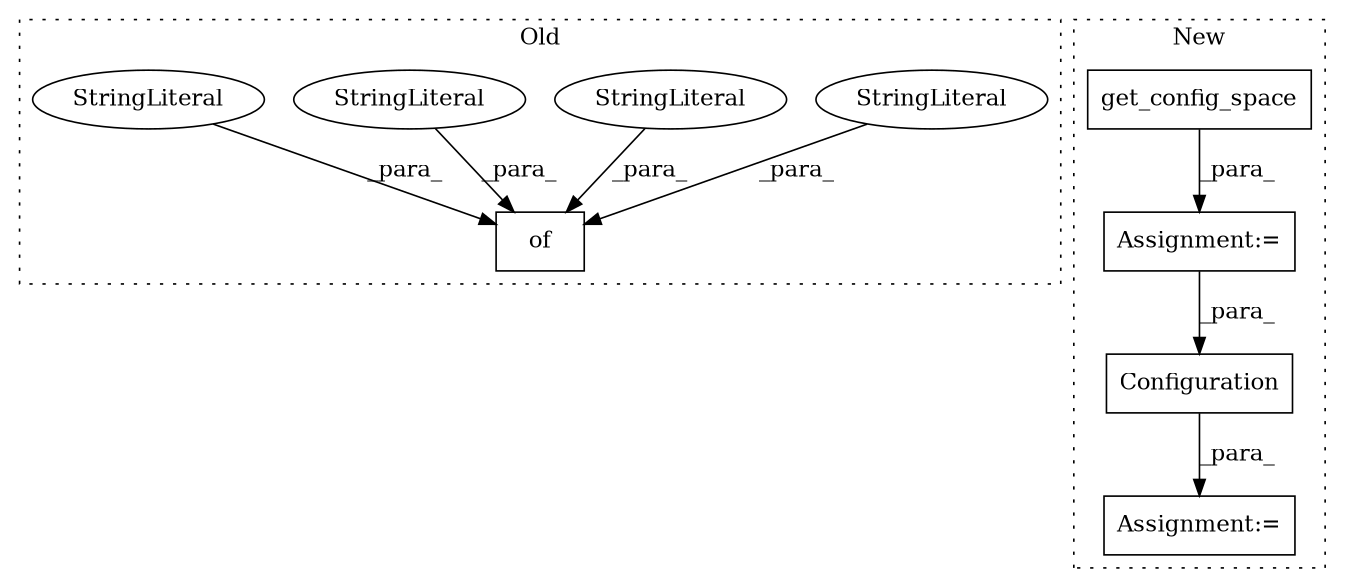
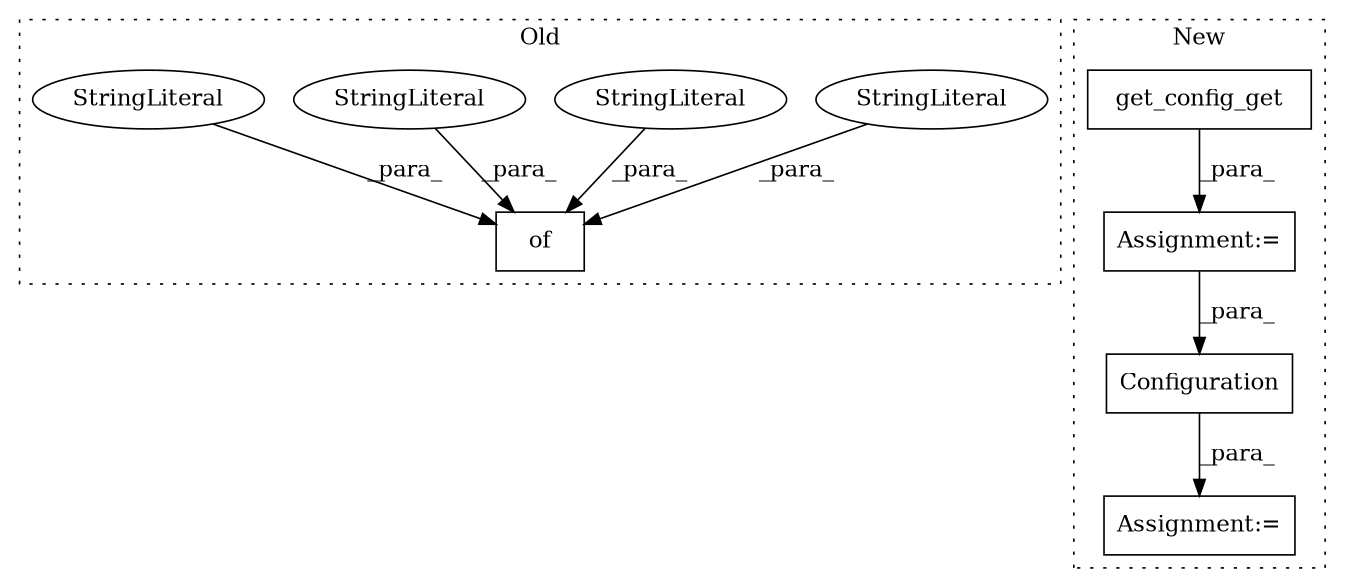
node "get_config_space": label "get_config_space" -> "get_config_get"
